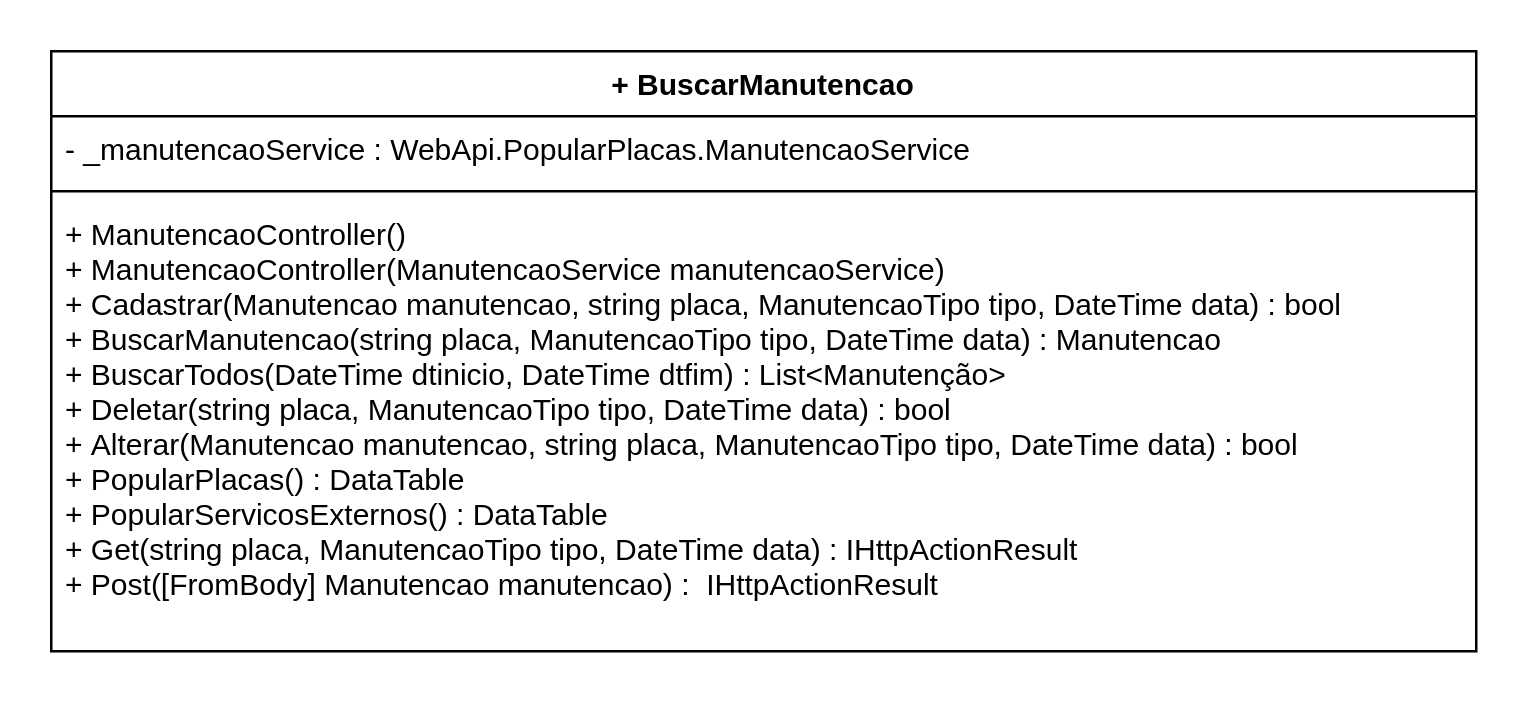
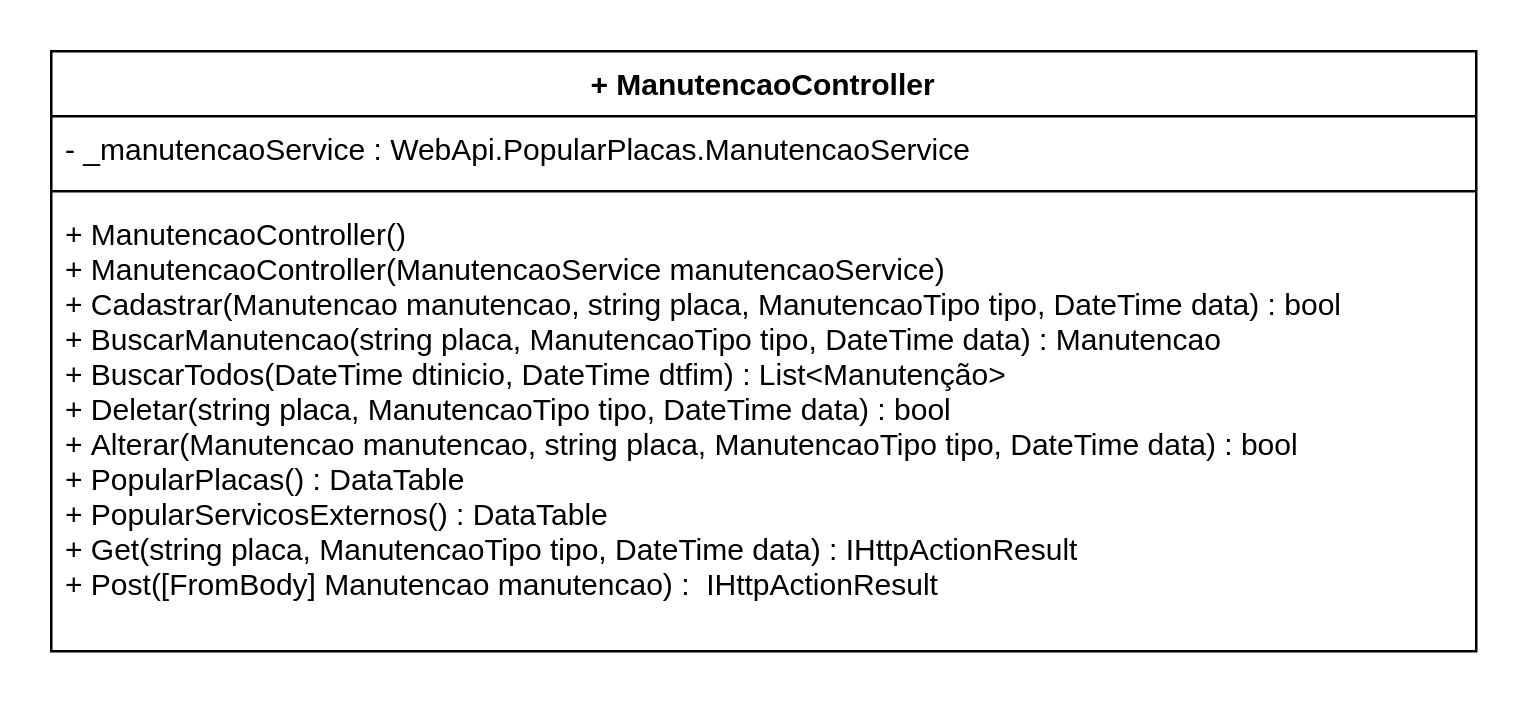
node "+ BuscarManutencao": label "+ BuscarManutencao" -> "+ ManutencaoController"
